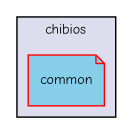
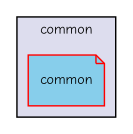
cluster "chibios": label "chibios" -> "common"
